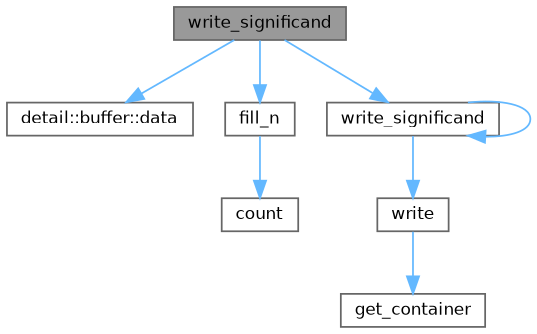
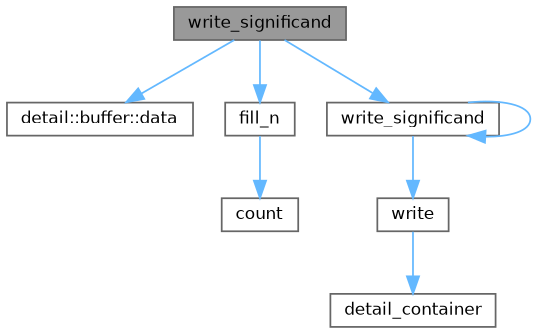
node "get_container": label "get_container" -> "detail_container"
